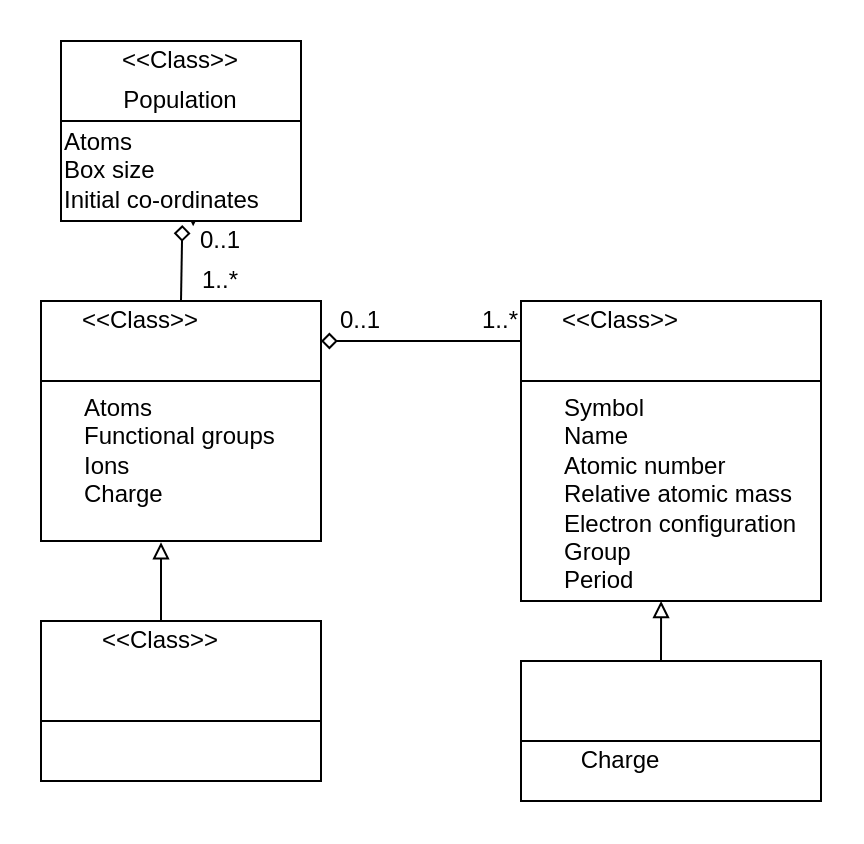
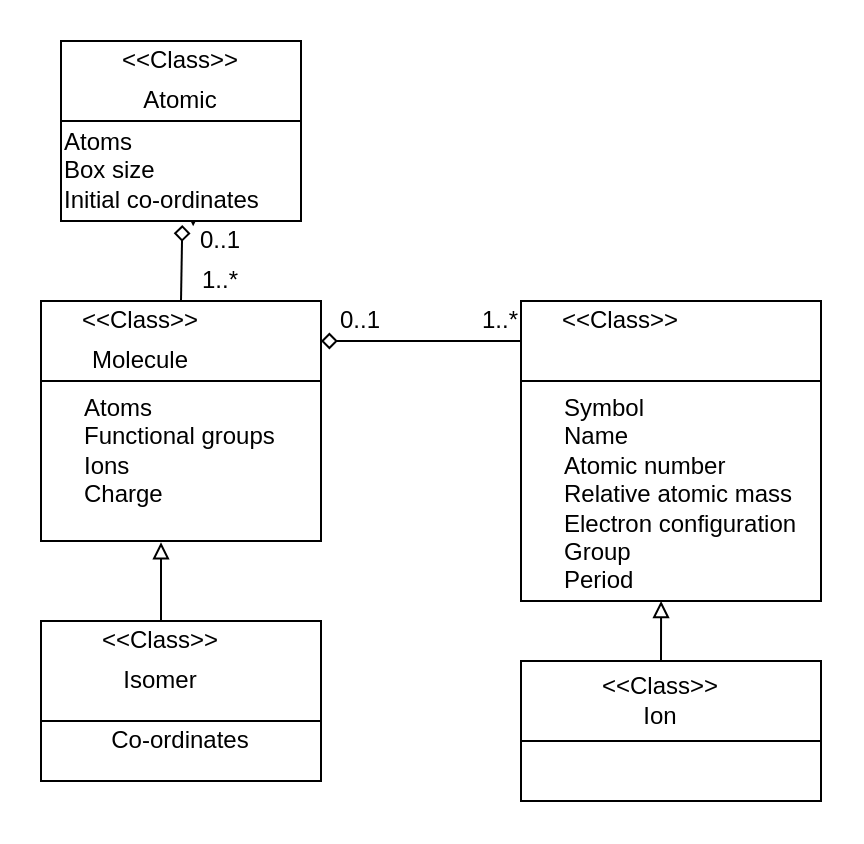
node "Population": label "Population" -> "Atomic"
node "Molecule": added
node "Isomer": added
node "<<Class>> Ion": added
node "Co-ordinates": added
node "Charge": removed
